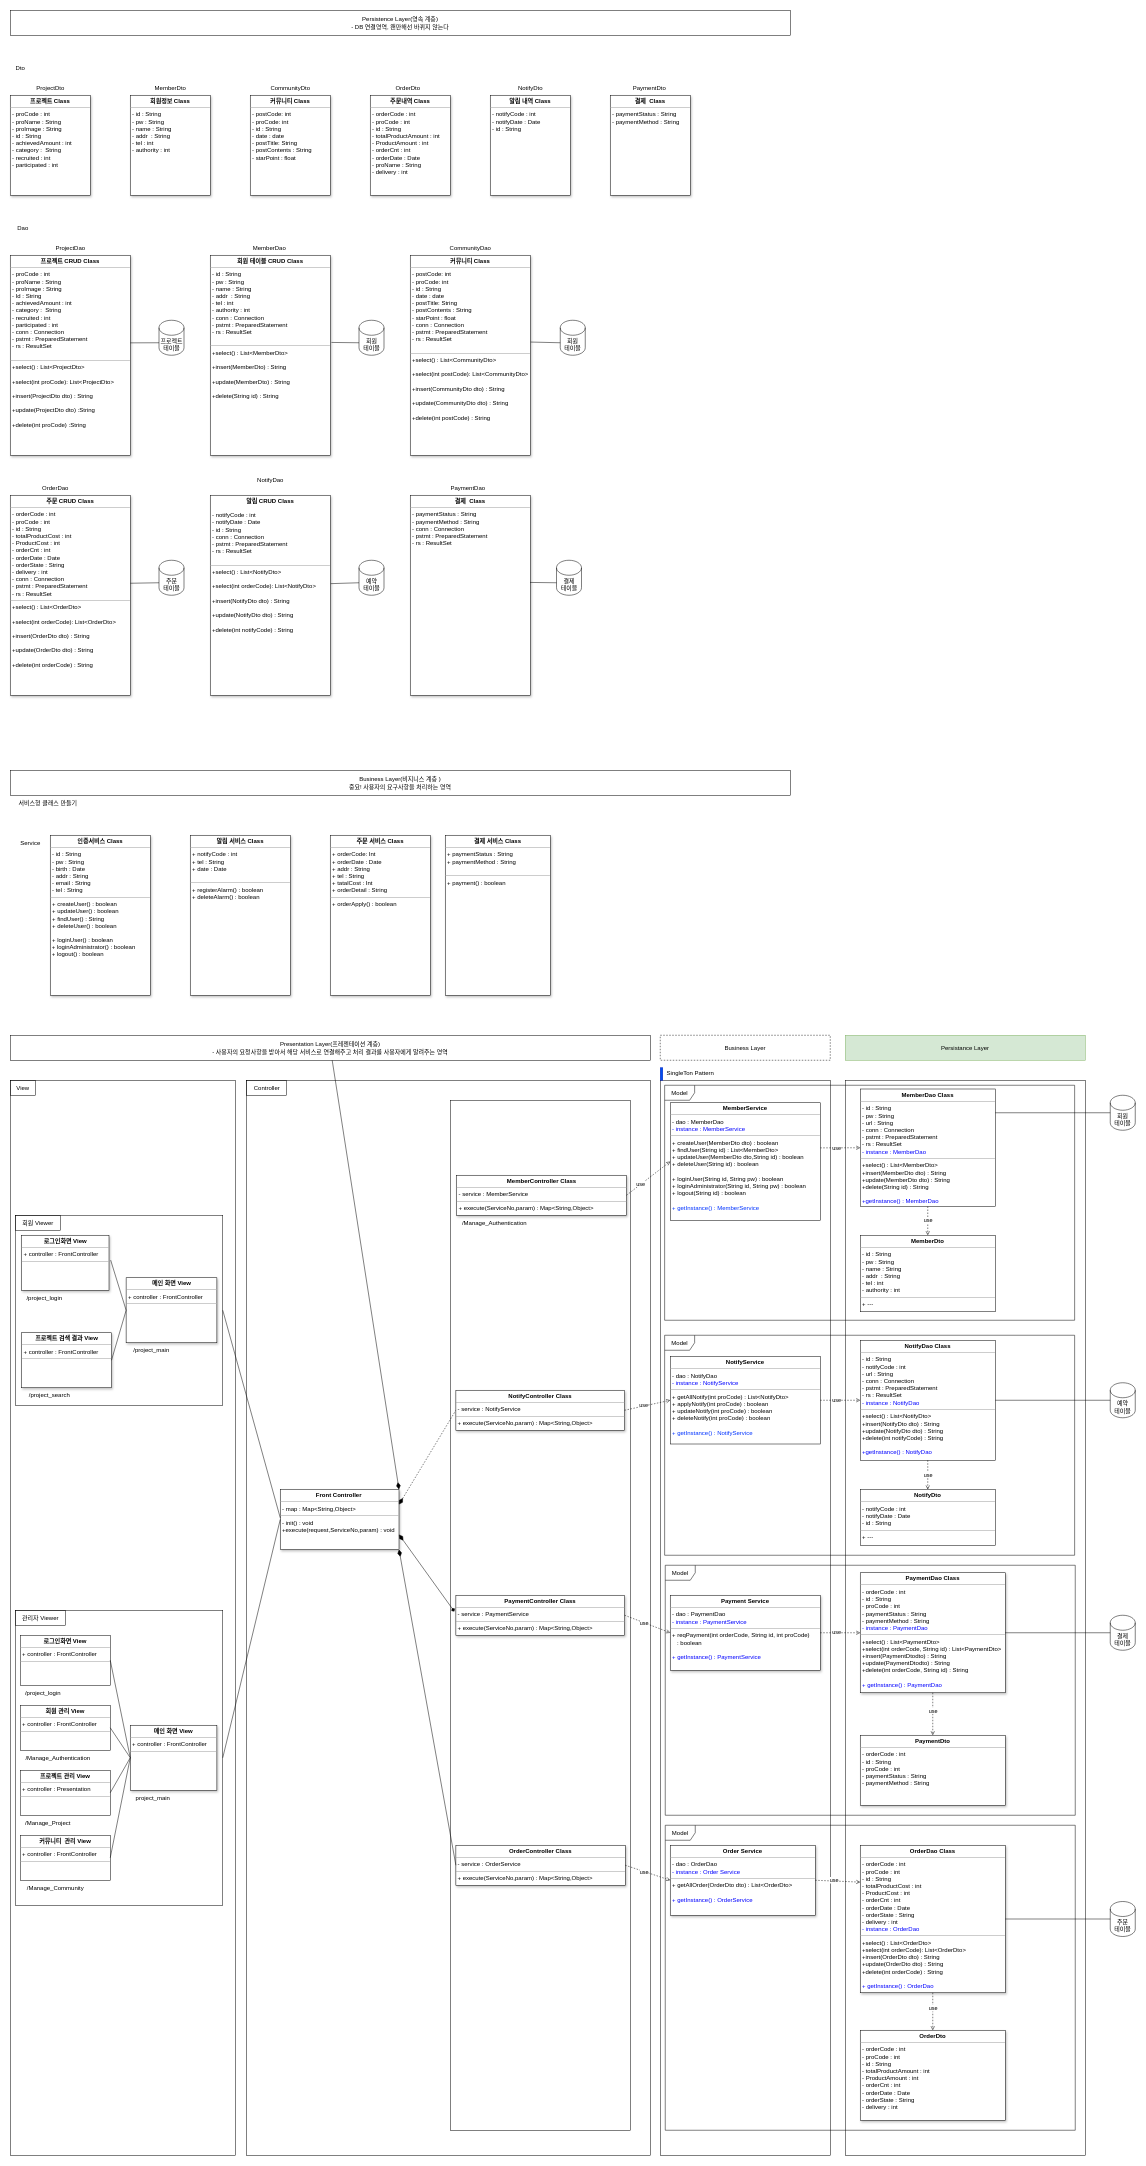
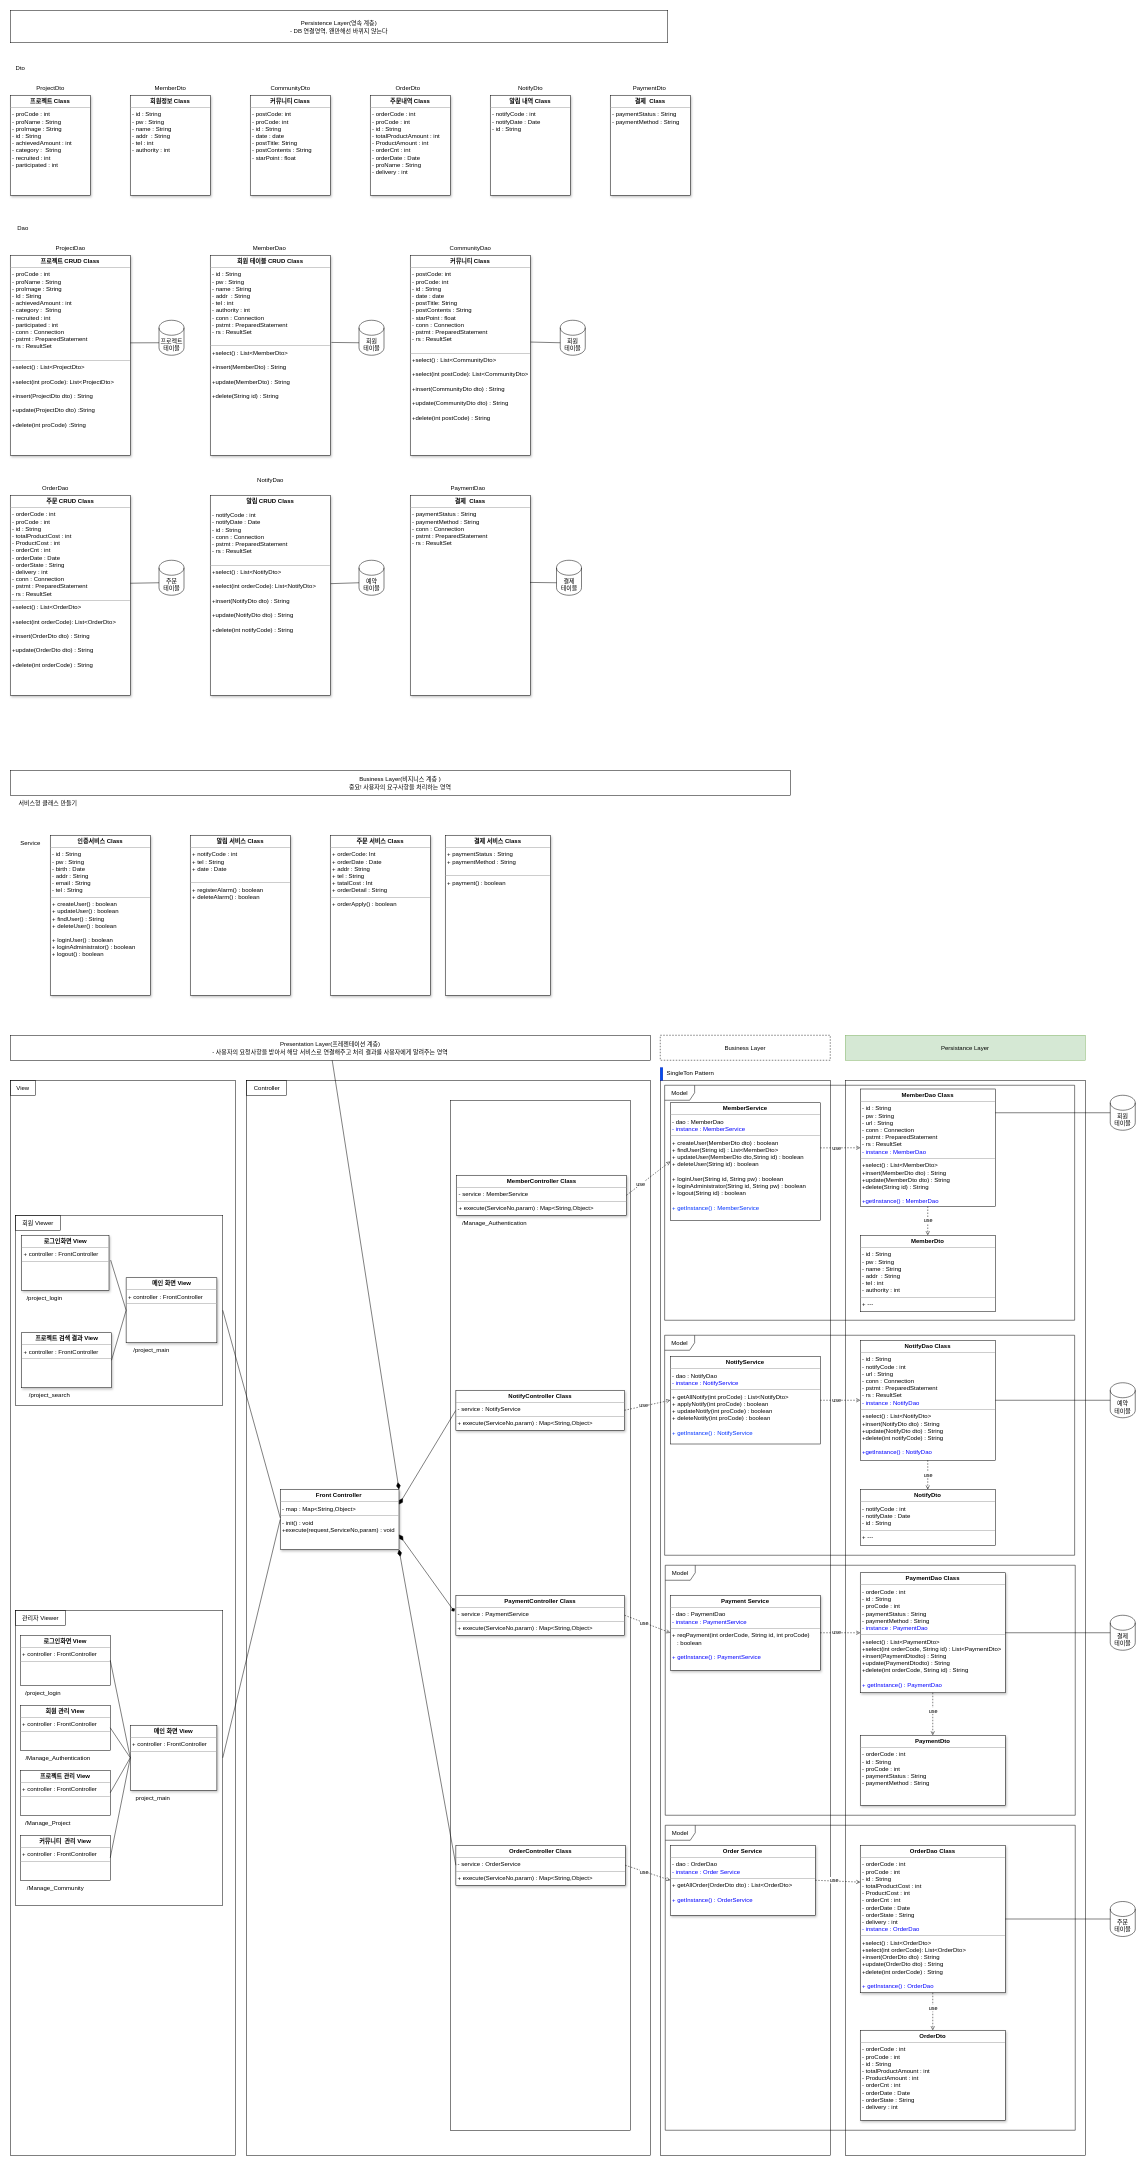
node "Persistence Layer(영속 계층) - DB 연결영역, 왠만해선 바뀌지 않는다": size 780x25 -> 658x33
edge "NotifyController Class - service : NotifyService + execute(ServiceNo,param) : Map<String,Object>" -> "Front Controller - map : Map<String,Object> - init() : void +execute(request,ServiceNo,param) : void": style dashed -> solid
node "프로젝트 관리 View + controller : Presentation": label "프로젝트 관리 View + controller : Presentation" -> "프로젝트 관리 View + controller : FrontController"
